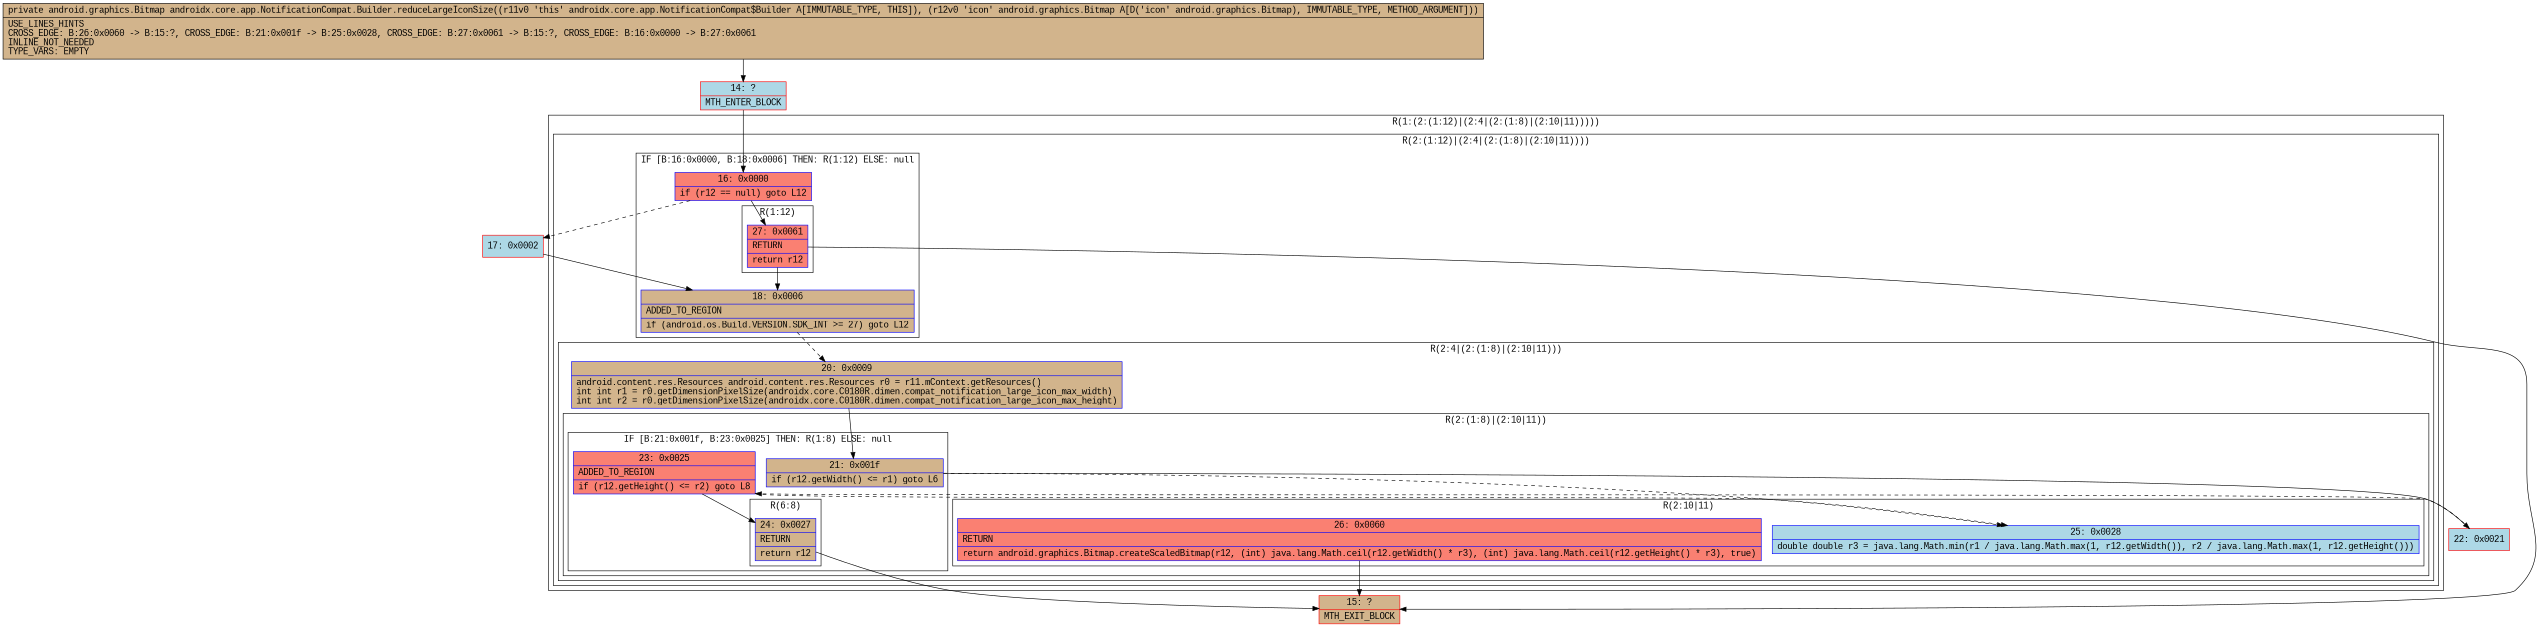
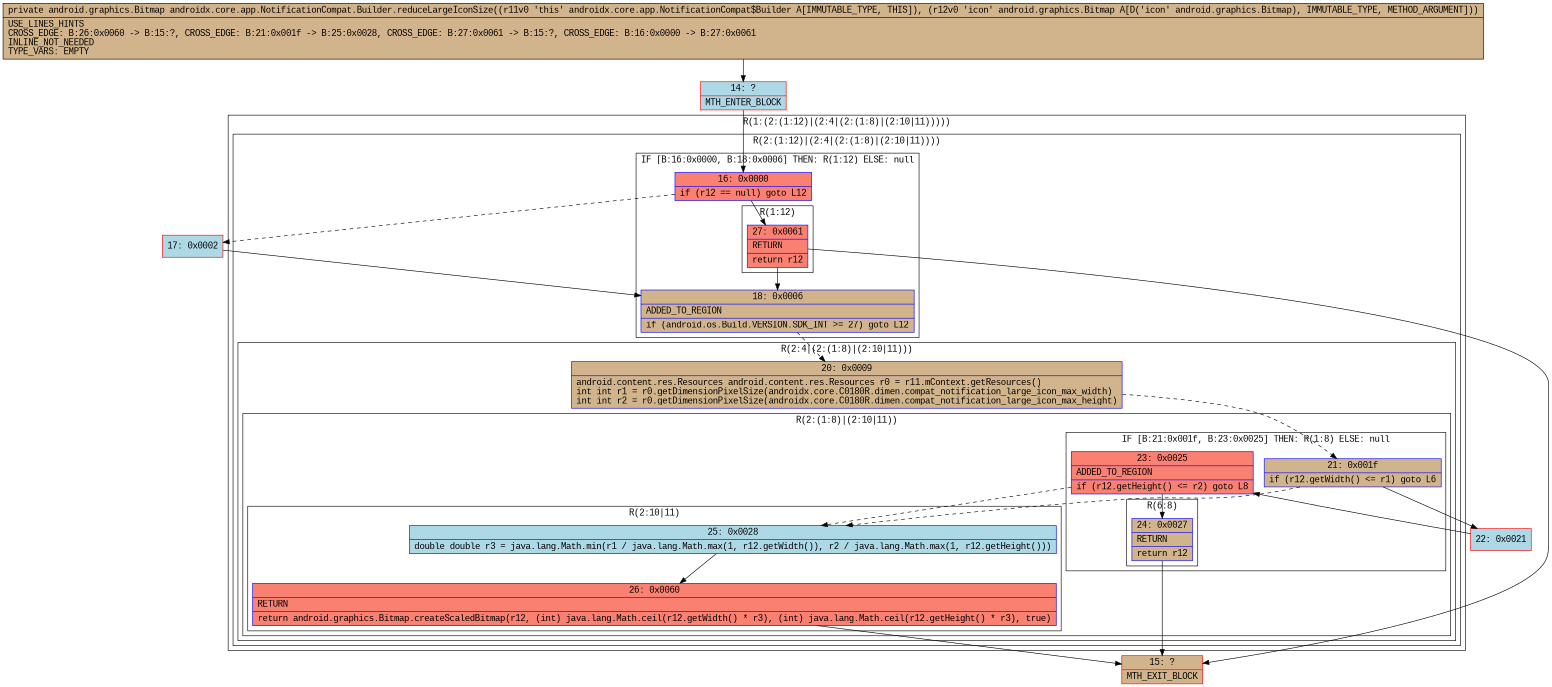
edge "20: 0x0009" -> "21: 0x001f": style solid -> dashed
edge "22: 0x0021" -> "23: 0x0025": style dashed -> solid
edge "25: 0x0028" -> "26: 0x0060": added
